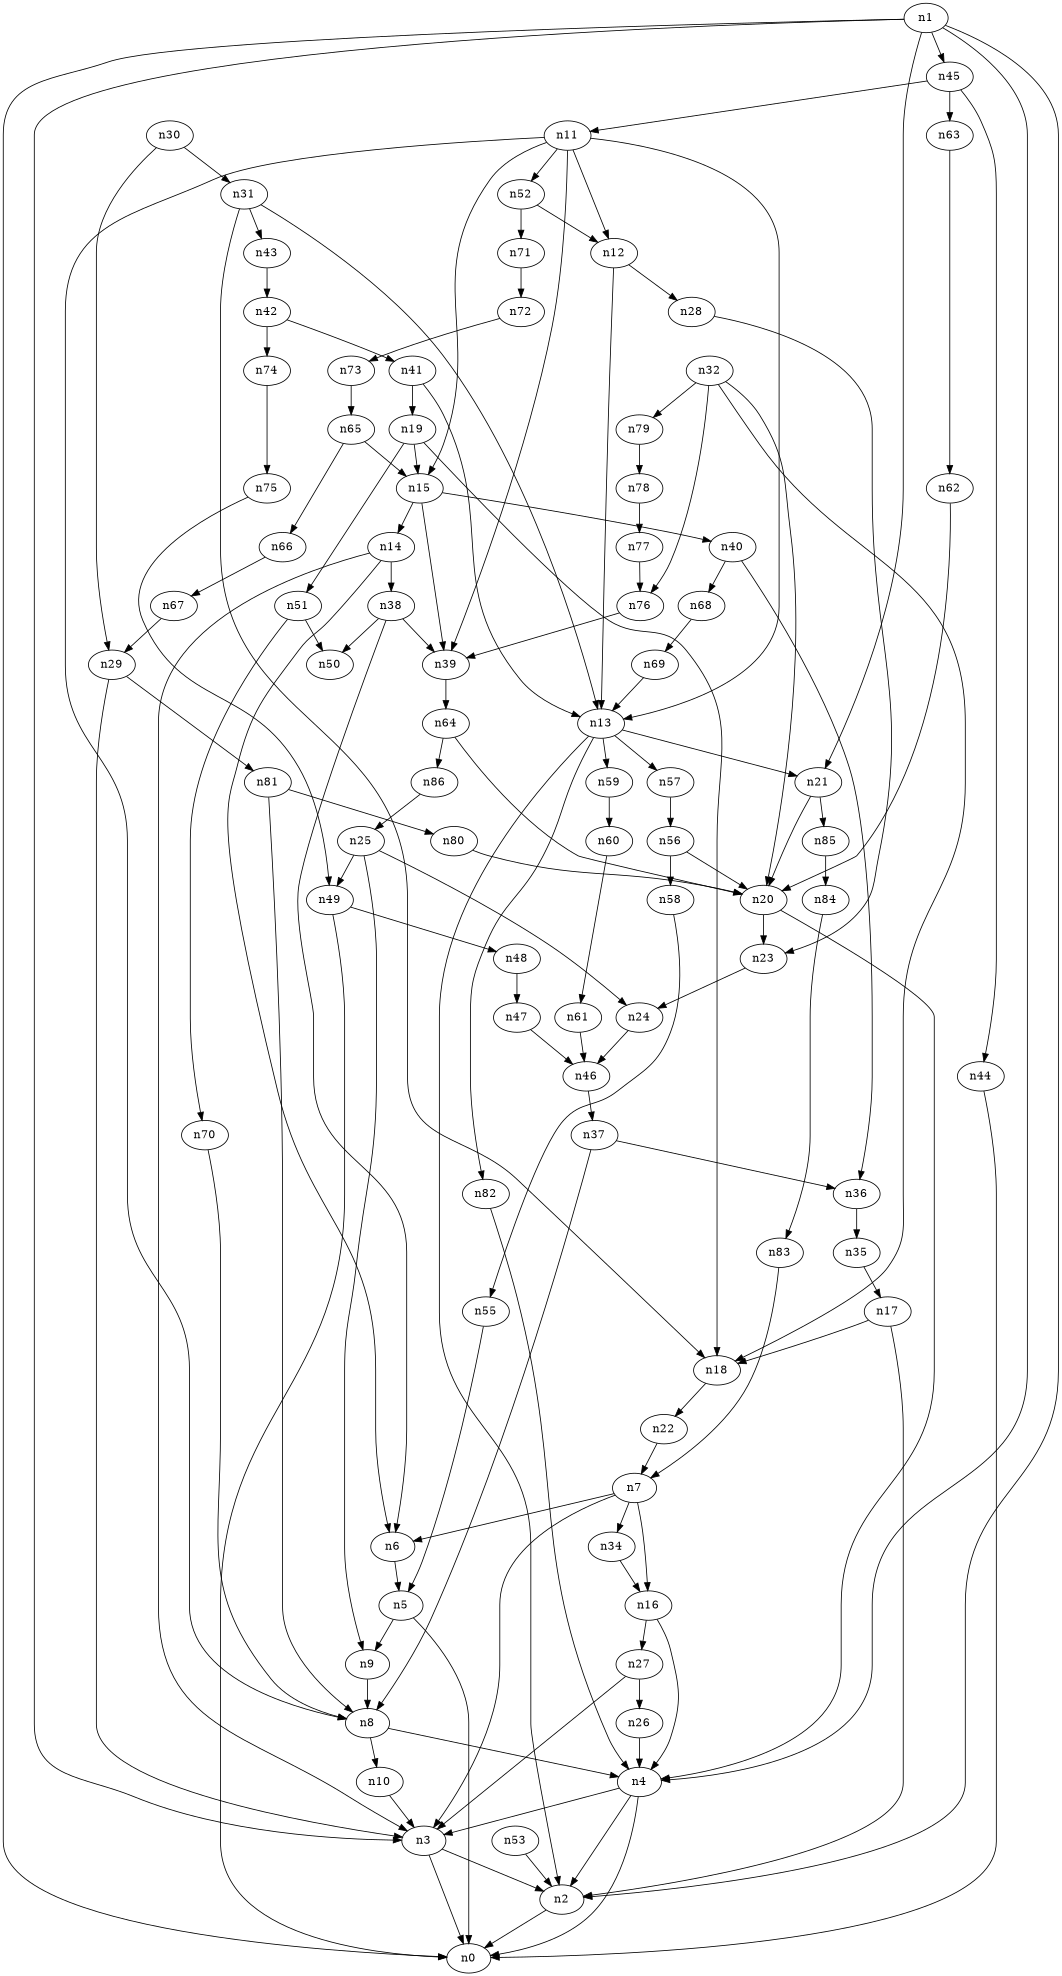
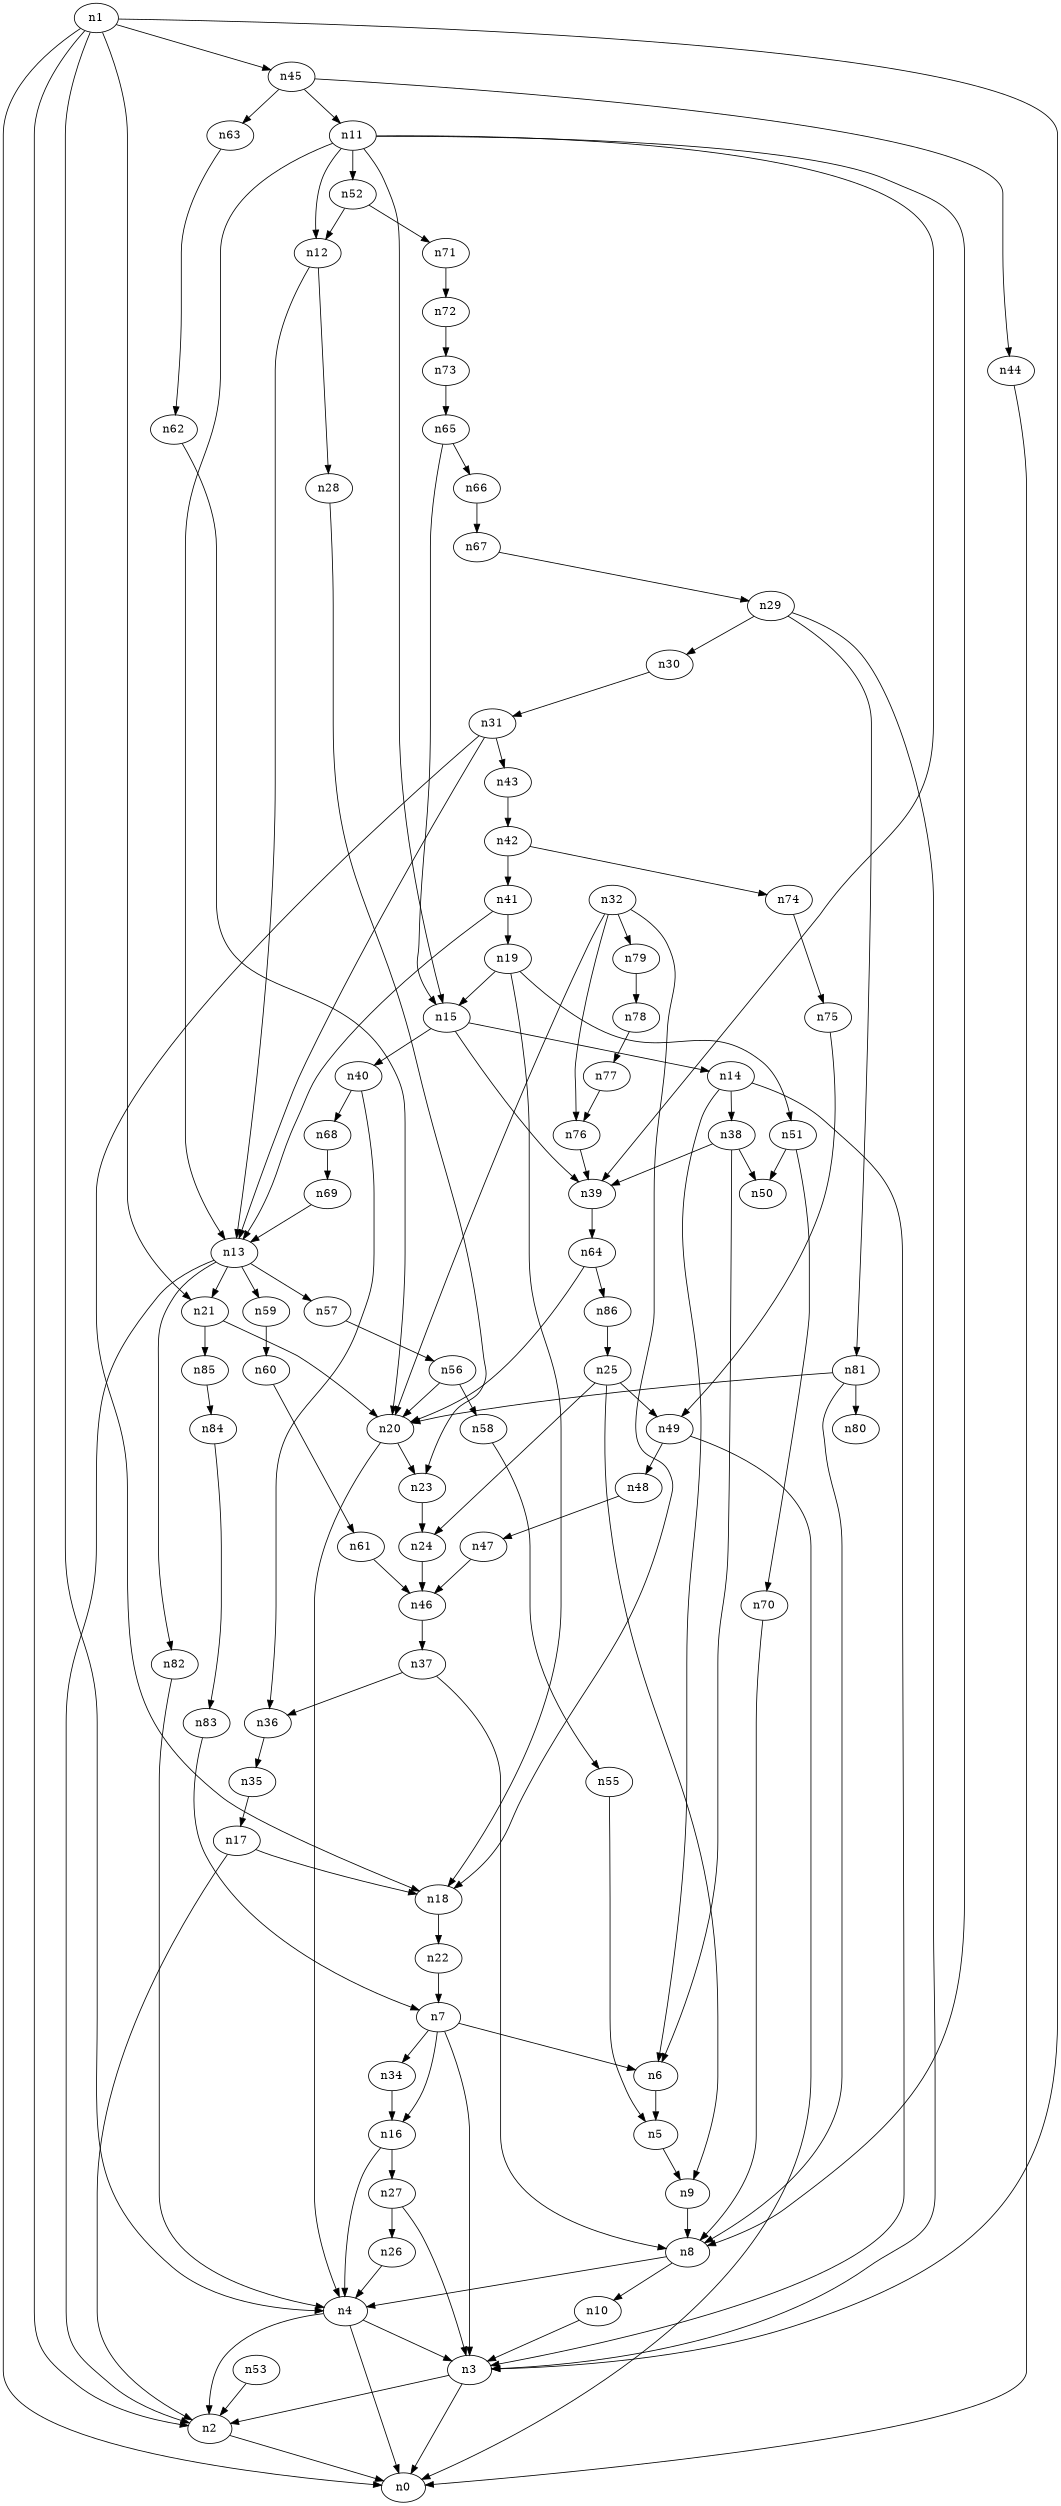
edge "n30" -> "n29": reversed
edge "n80" -> "n20": now "n81" -> "n20"
edge "n5" -> "n0": removed
